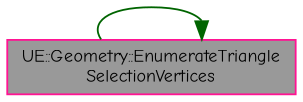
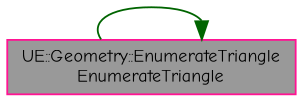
node "UE::Geometry::EnumerateTriangle SelectionVertices": label "UE::Geometry::EnumerateTriangle SelectionVertices" -> "UE::Geometry::EnumerateTriangle EnumerateTriangle"
